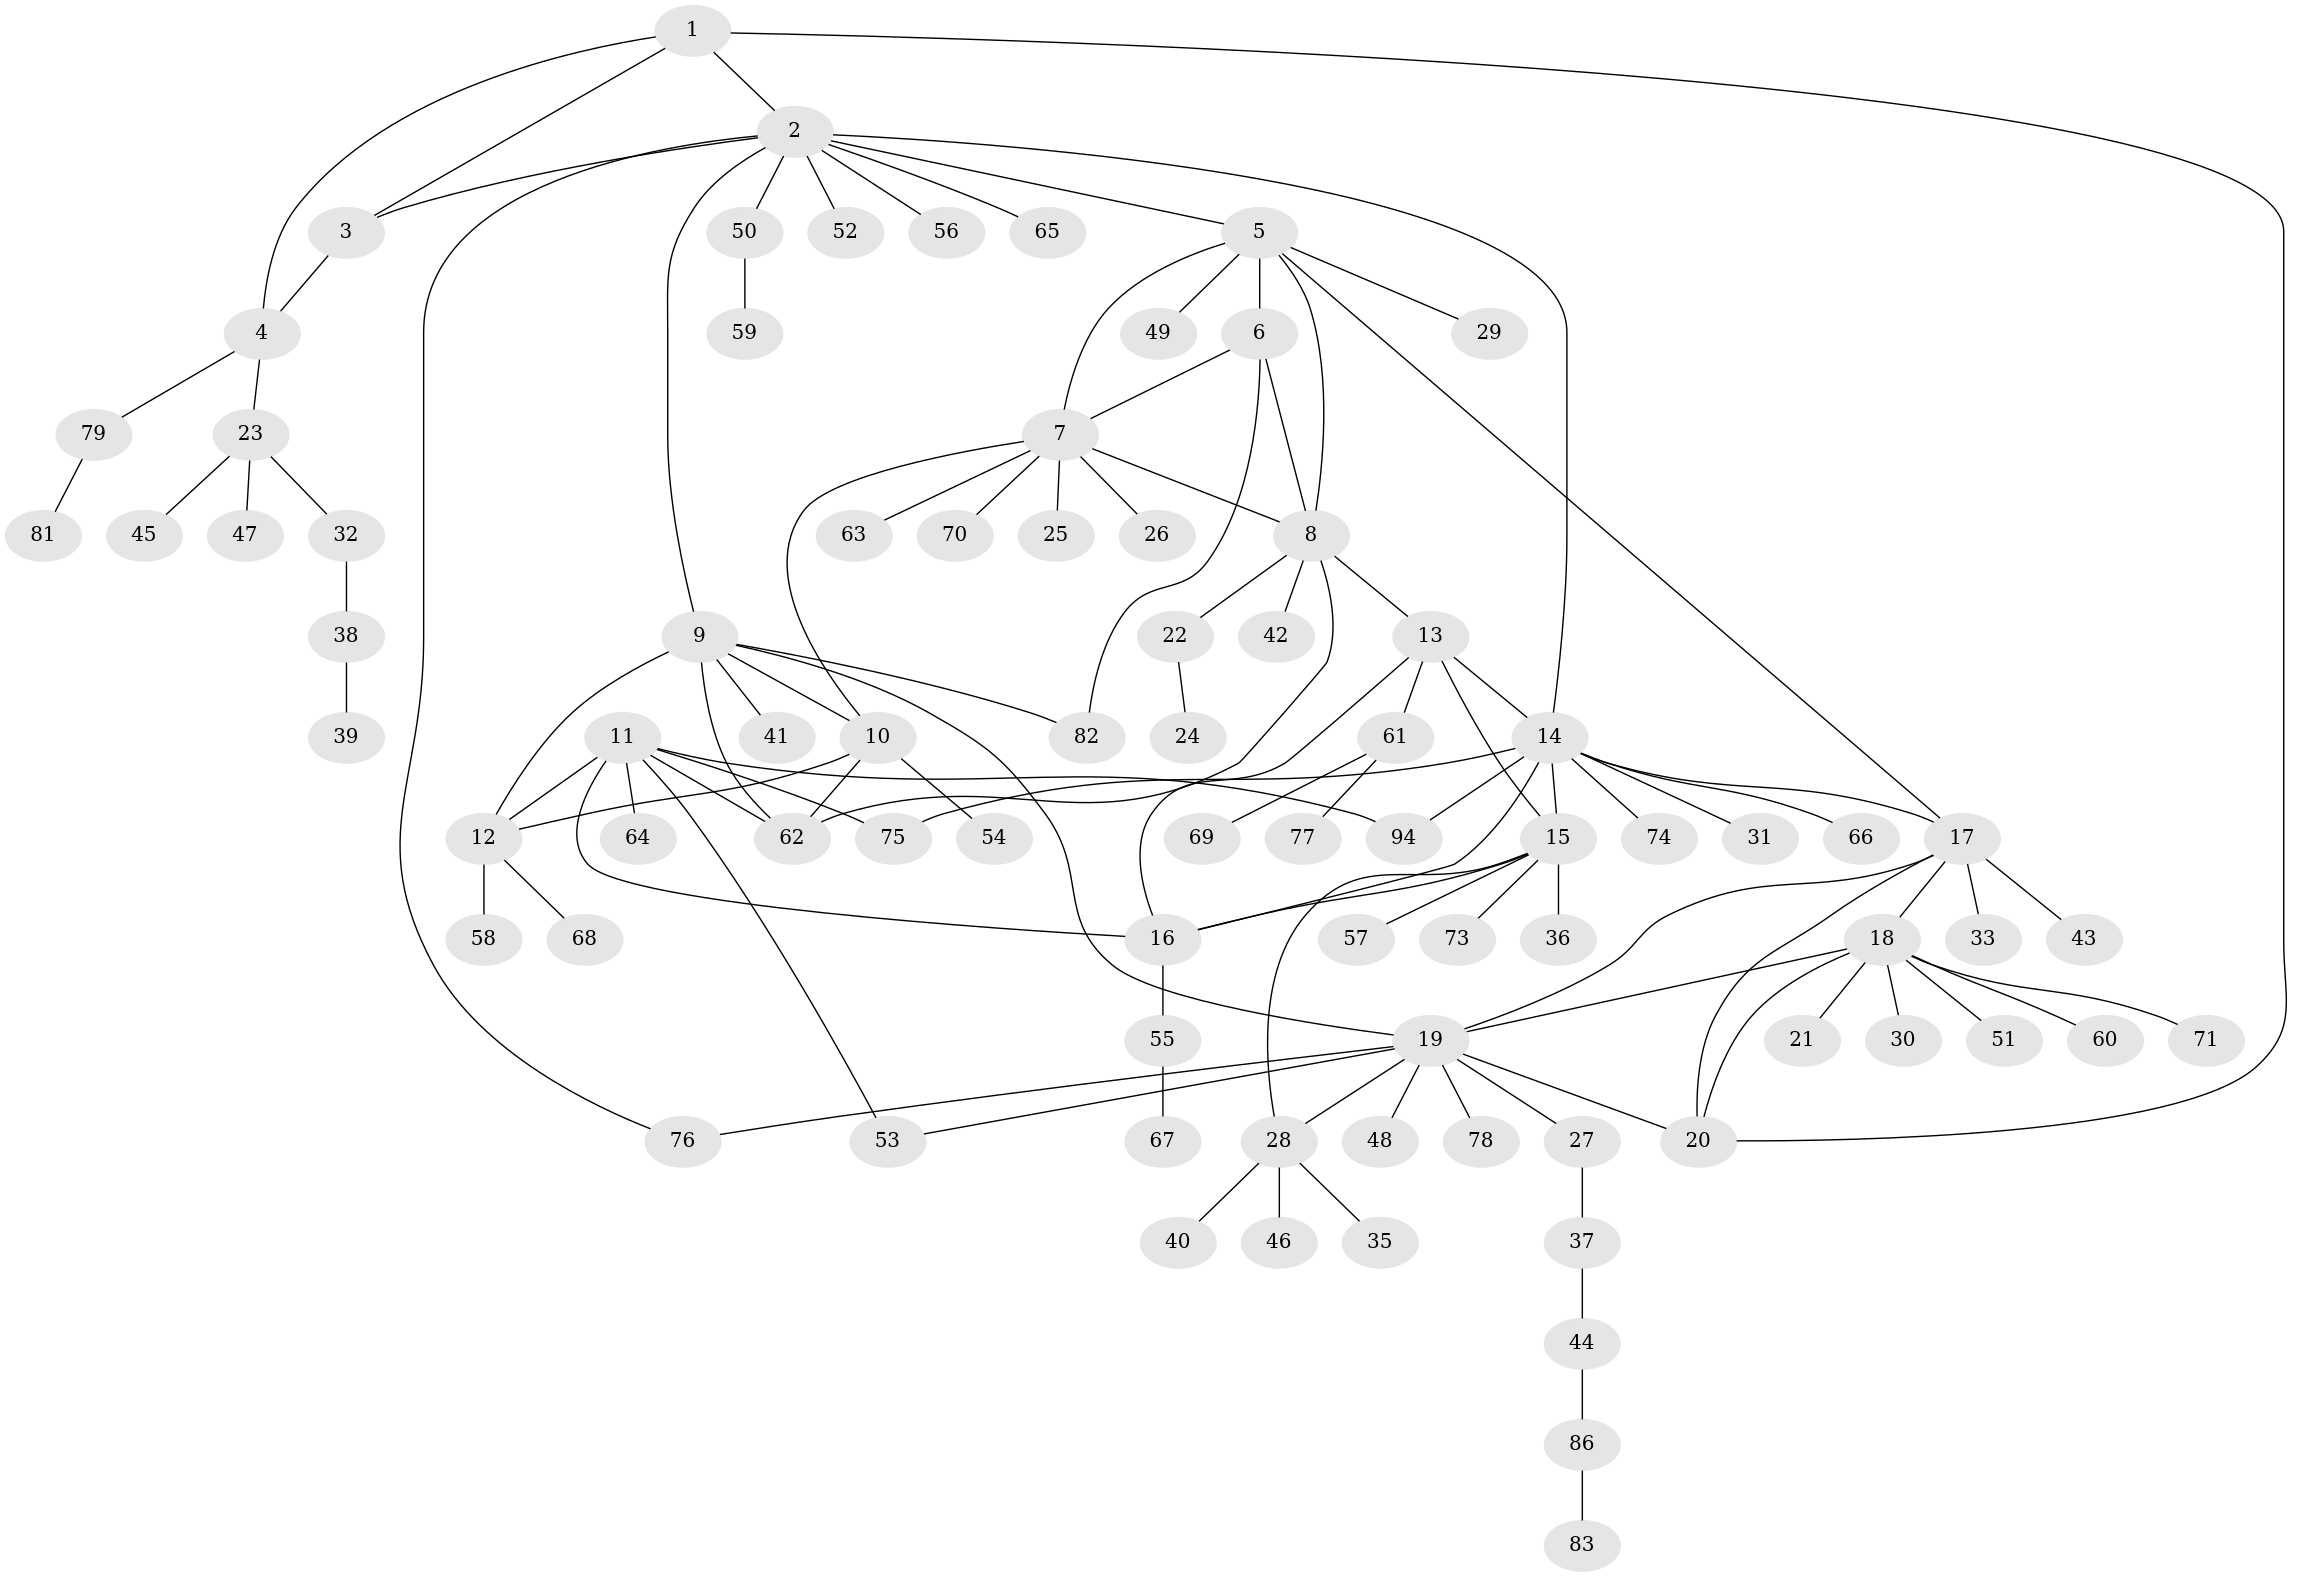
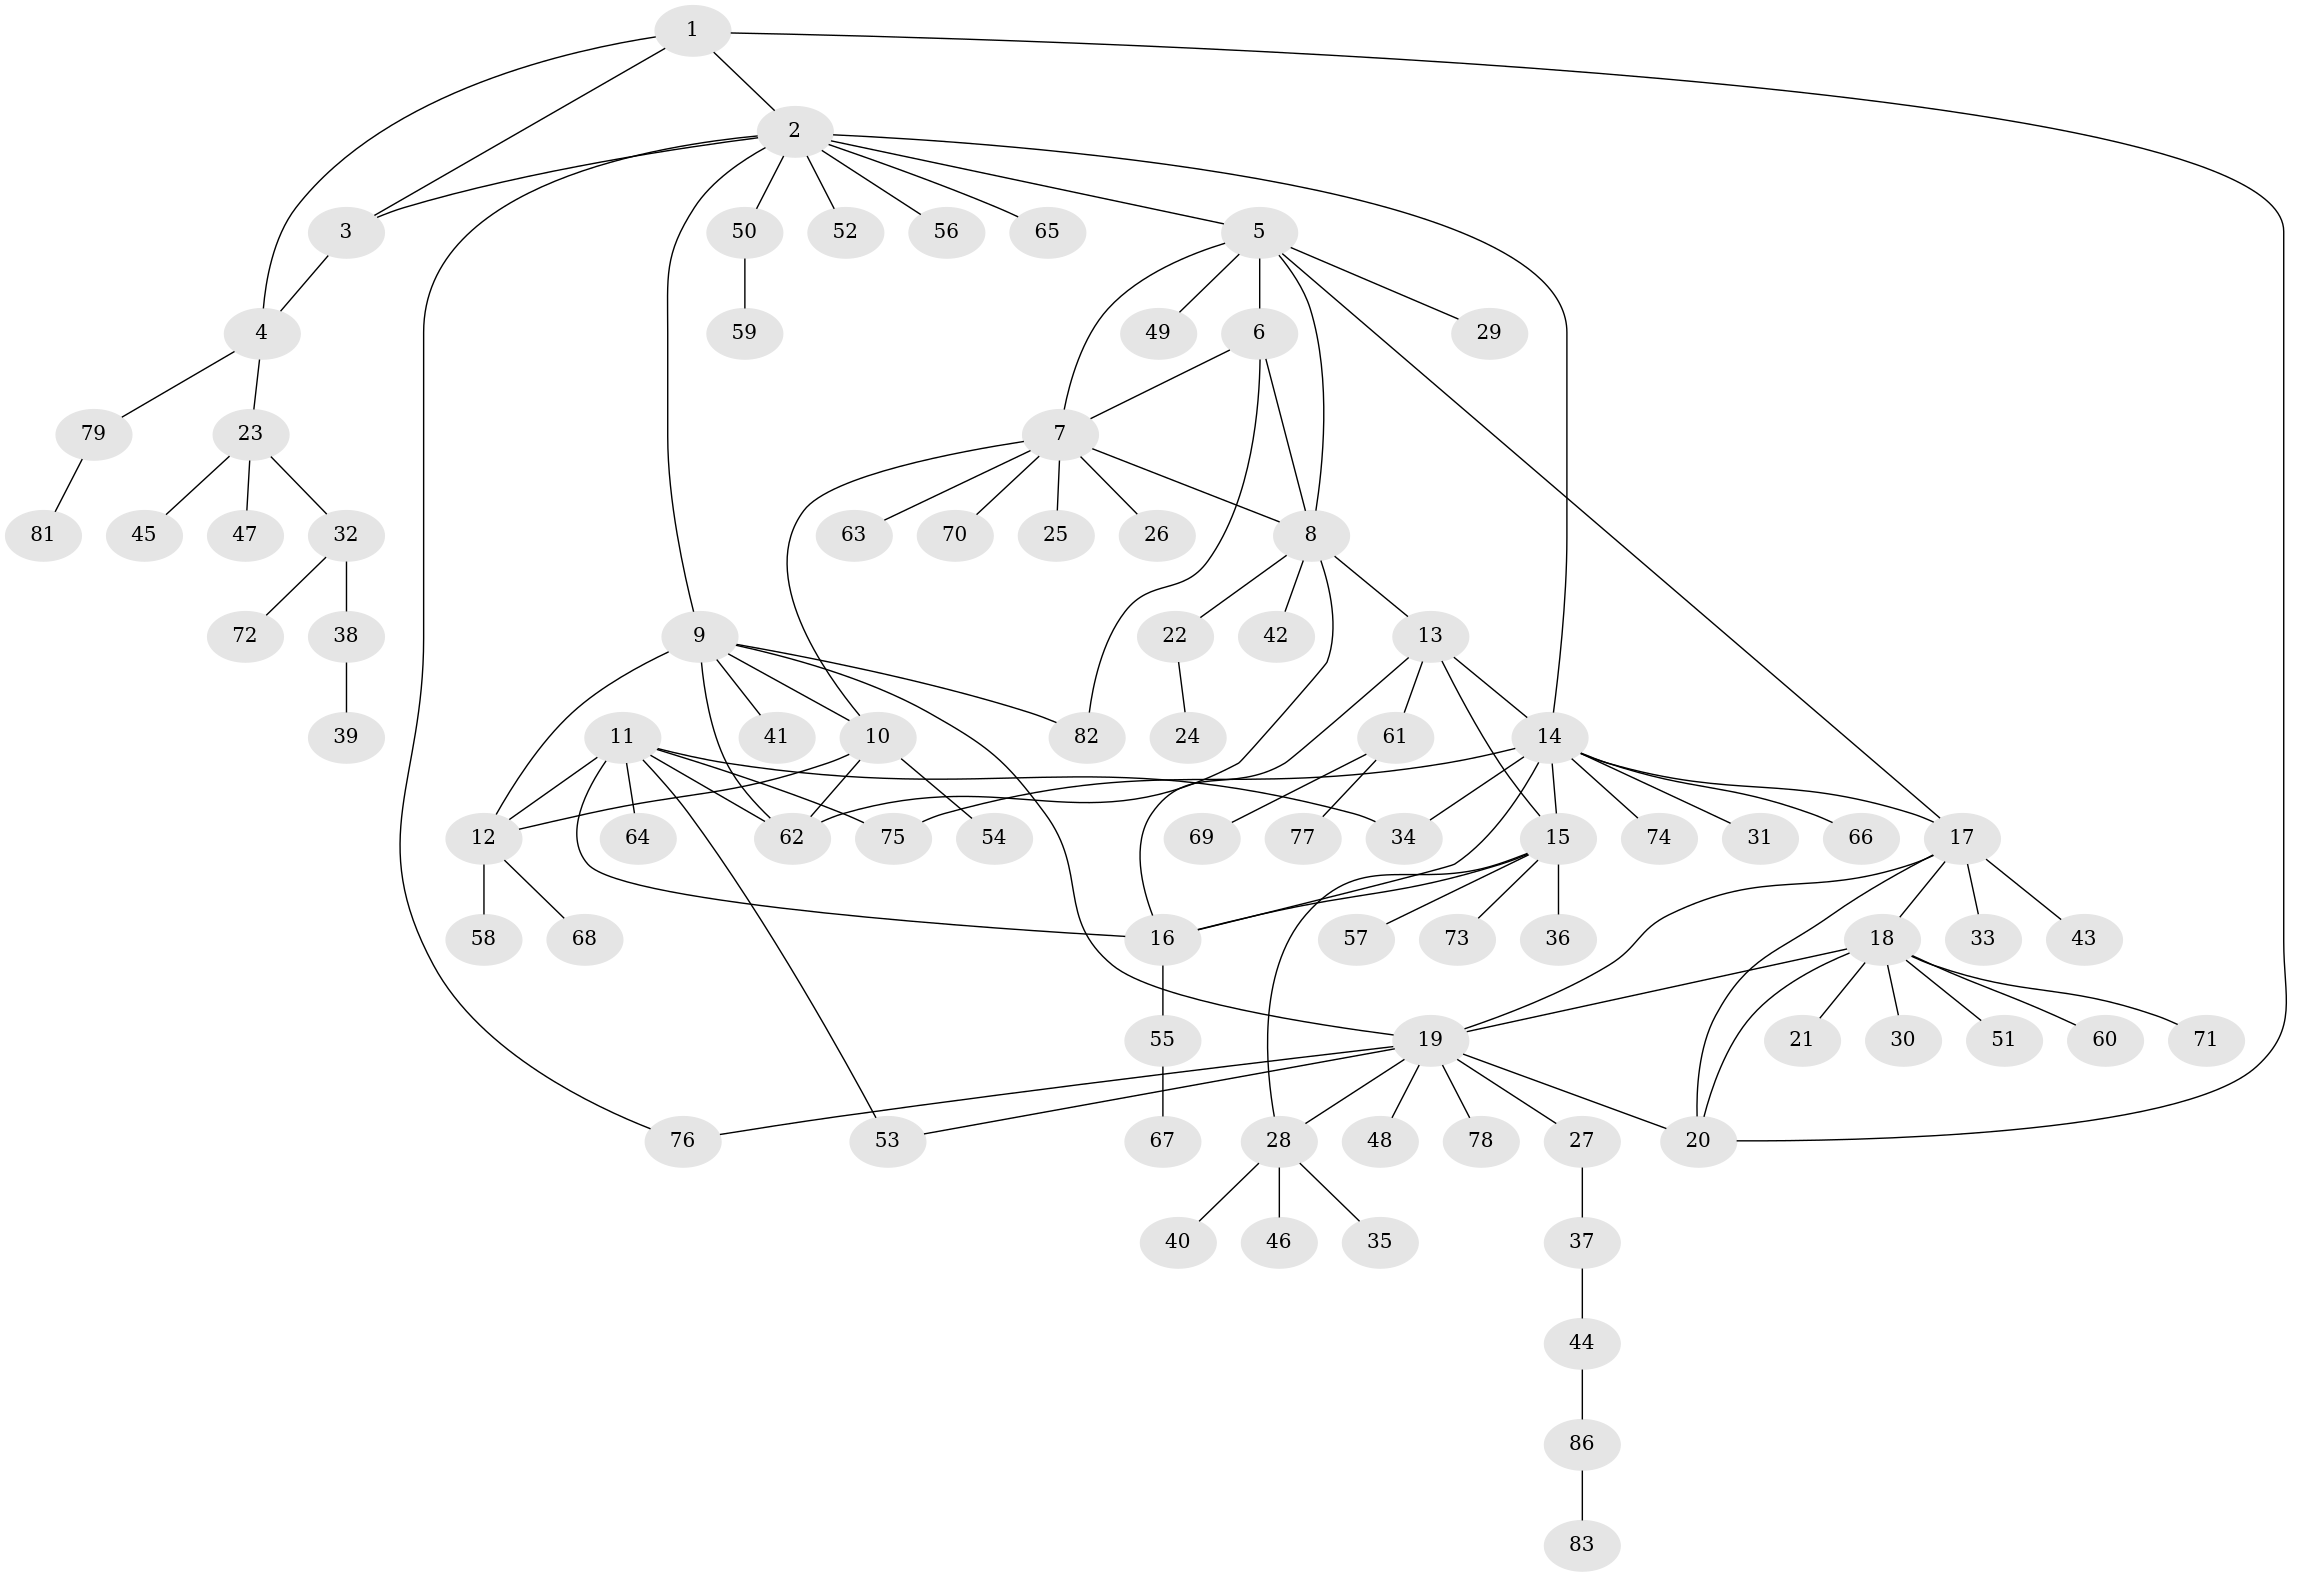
node "72": added
node "94": label "94" -> "34"
